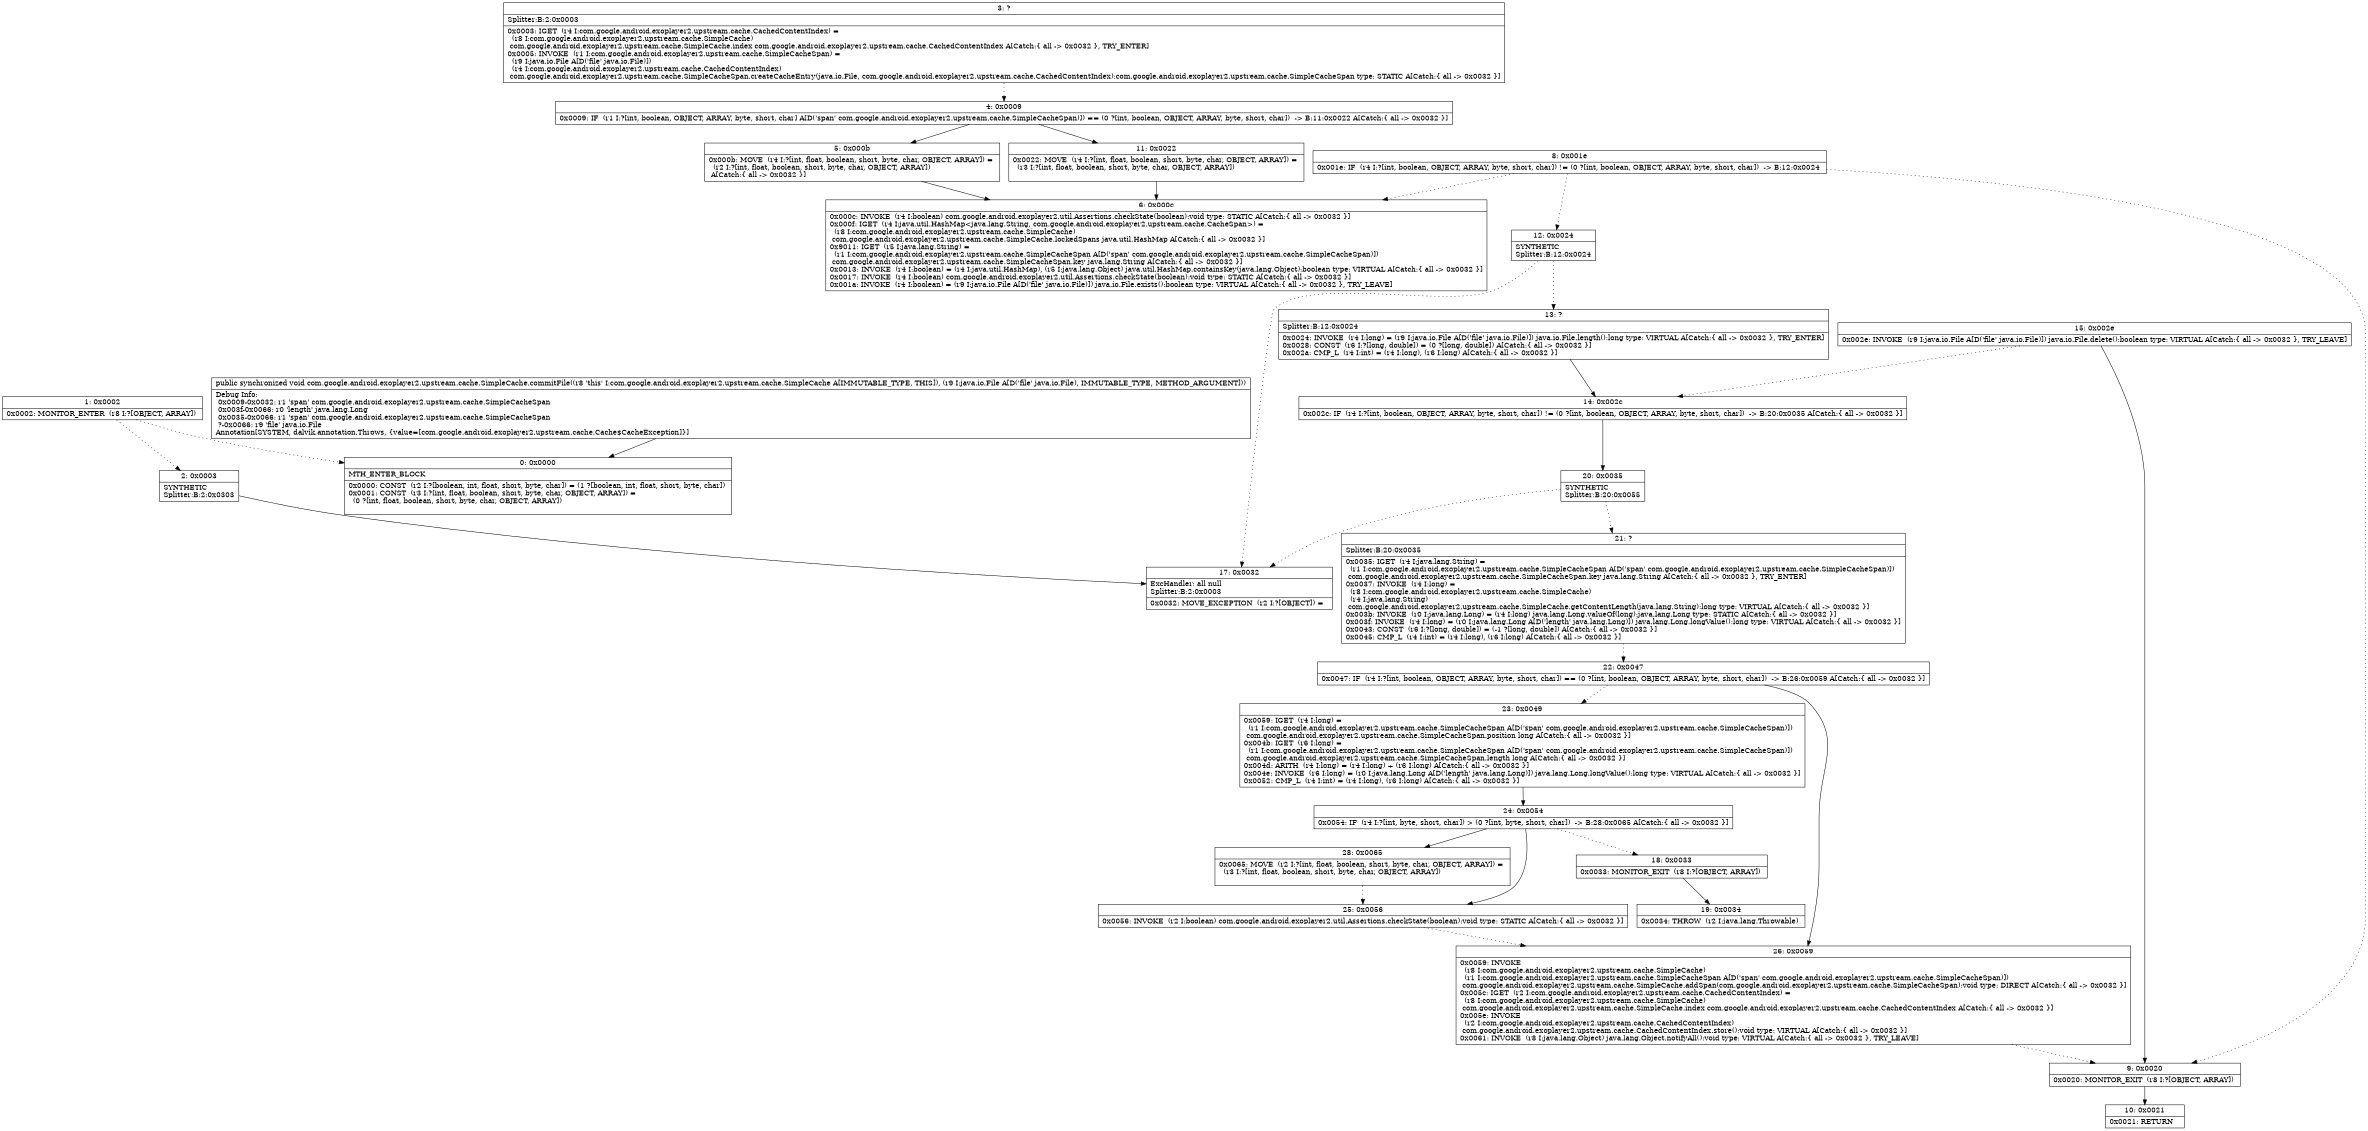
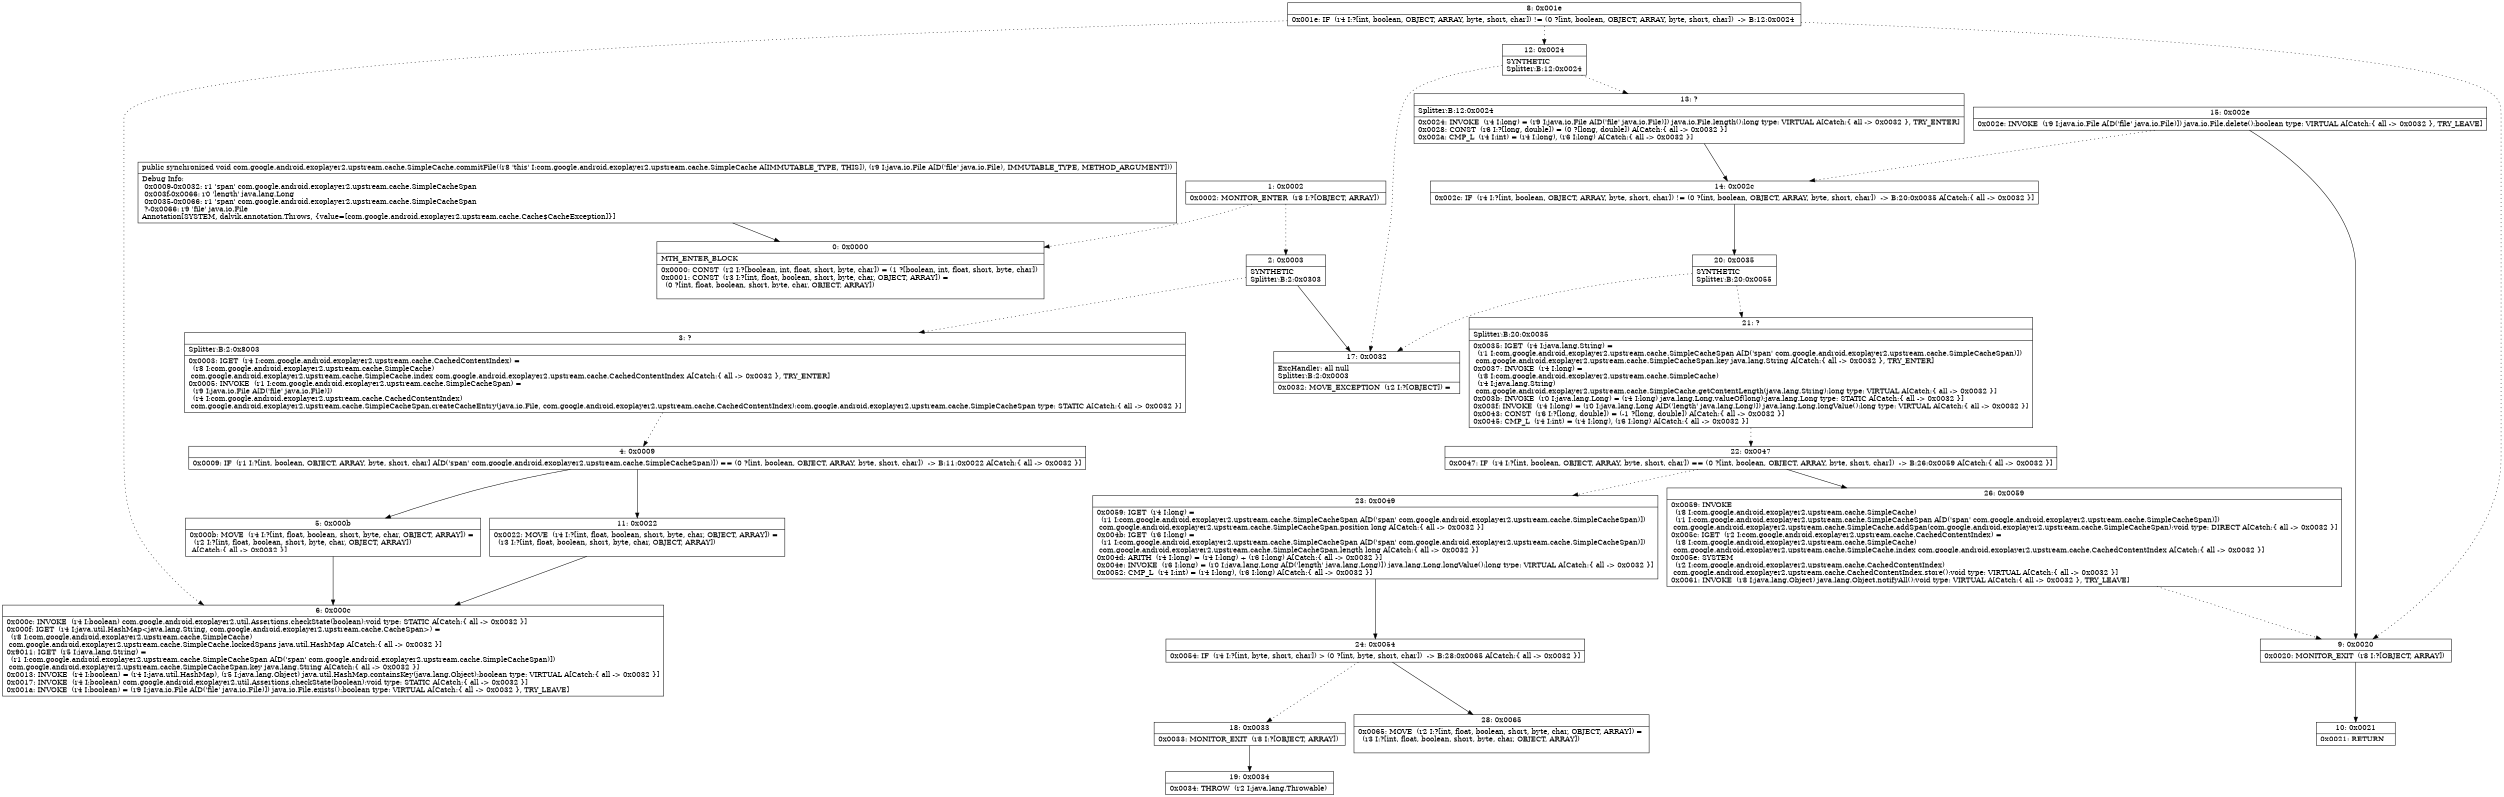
node "3: ?": text "Splitter:B:2:0x0003" -> "Splitter:B:2:0x8003"
edge "2: 0x0003" -> "3: ?": added
node "25: 0x0056": removed
node "26: 0x0059": text "0x005e: INVOKE" -> "0x005e: SYSTEM"
